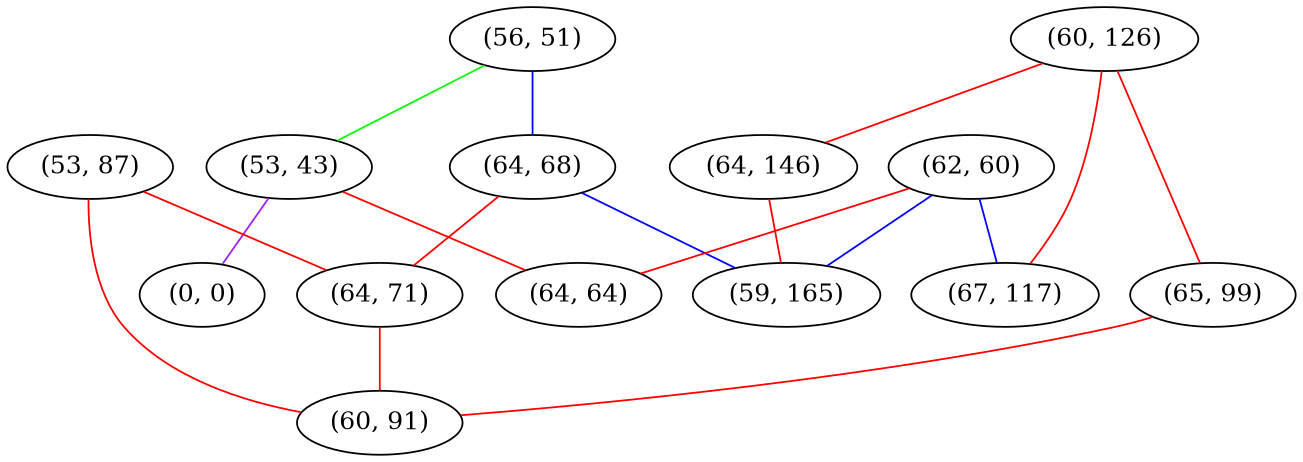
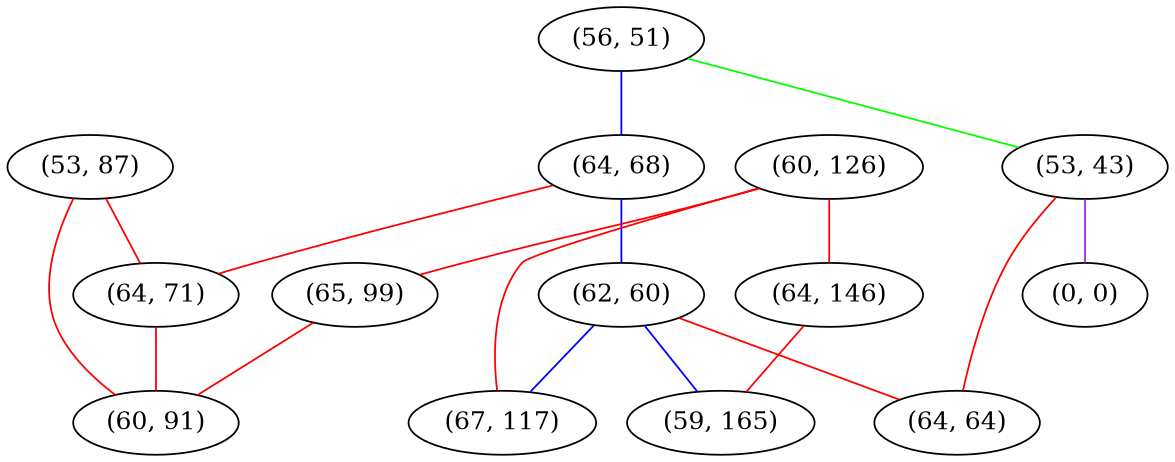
edge "(64, 68)" -- "(59, 165)": now "(64, 68)" -- "(62, 60)"
